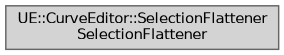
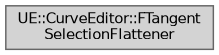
node "UE::CurveEditor::SelectionFlattener SelectionFlattener": label "UE::CurveEditor::SelectionFlattener SelectionFlattener" -> "UE::CurveEditor::FTangent SelectionFlattener"
